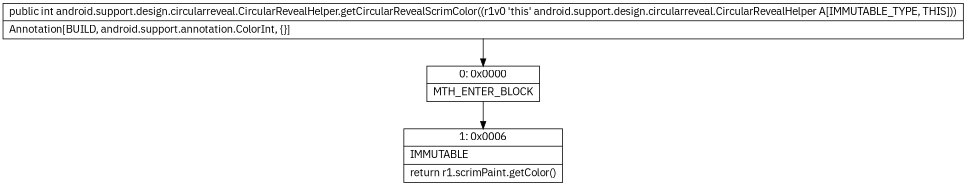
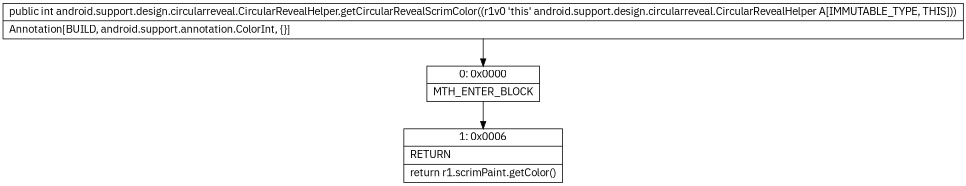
node "1: 0x0006": text "IMMUTABLE" -> "RETURN"
